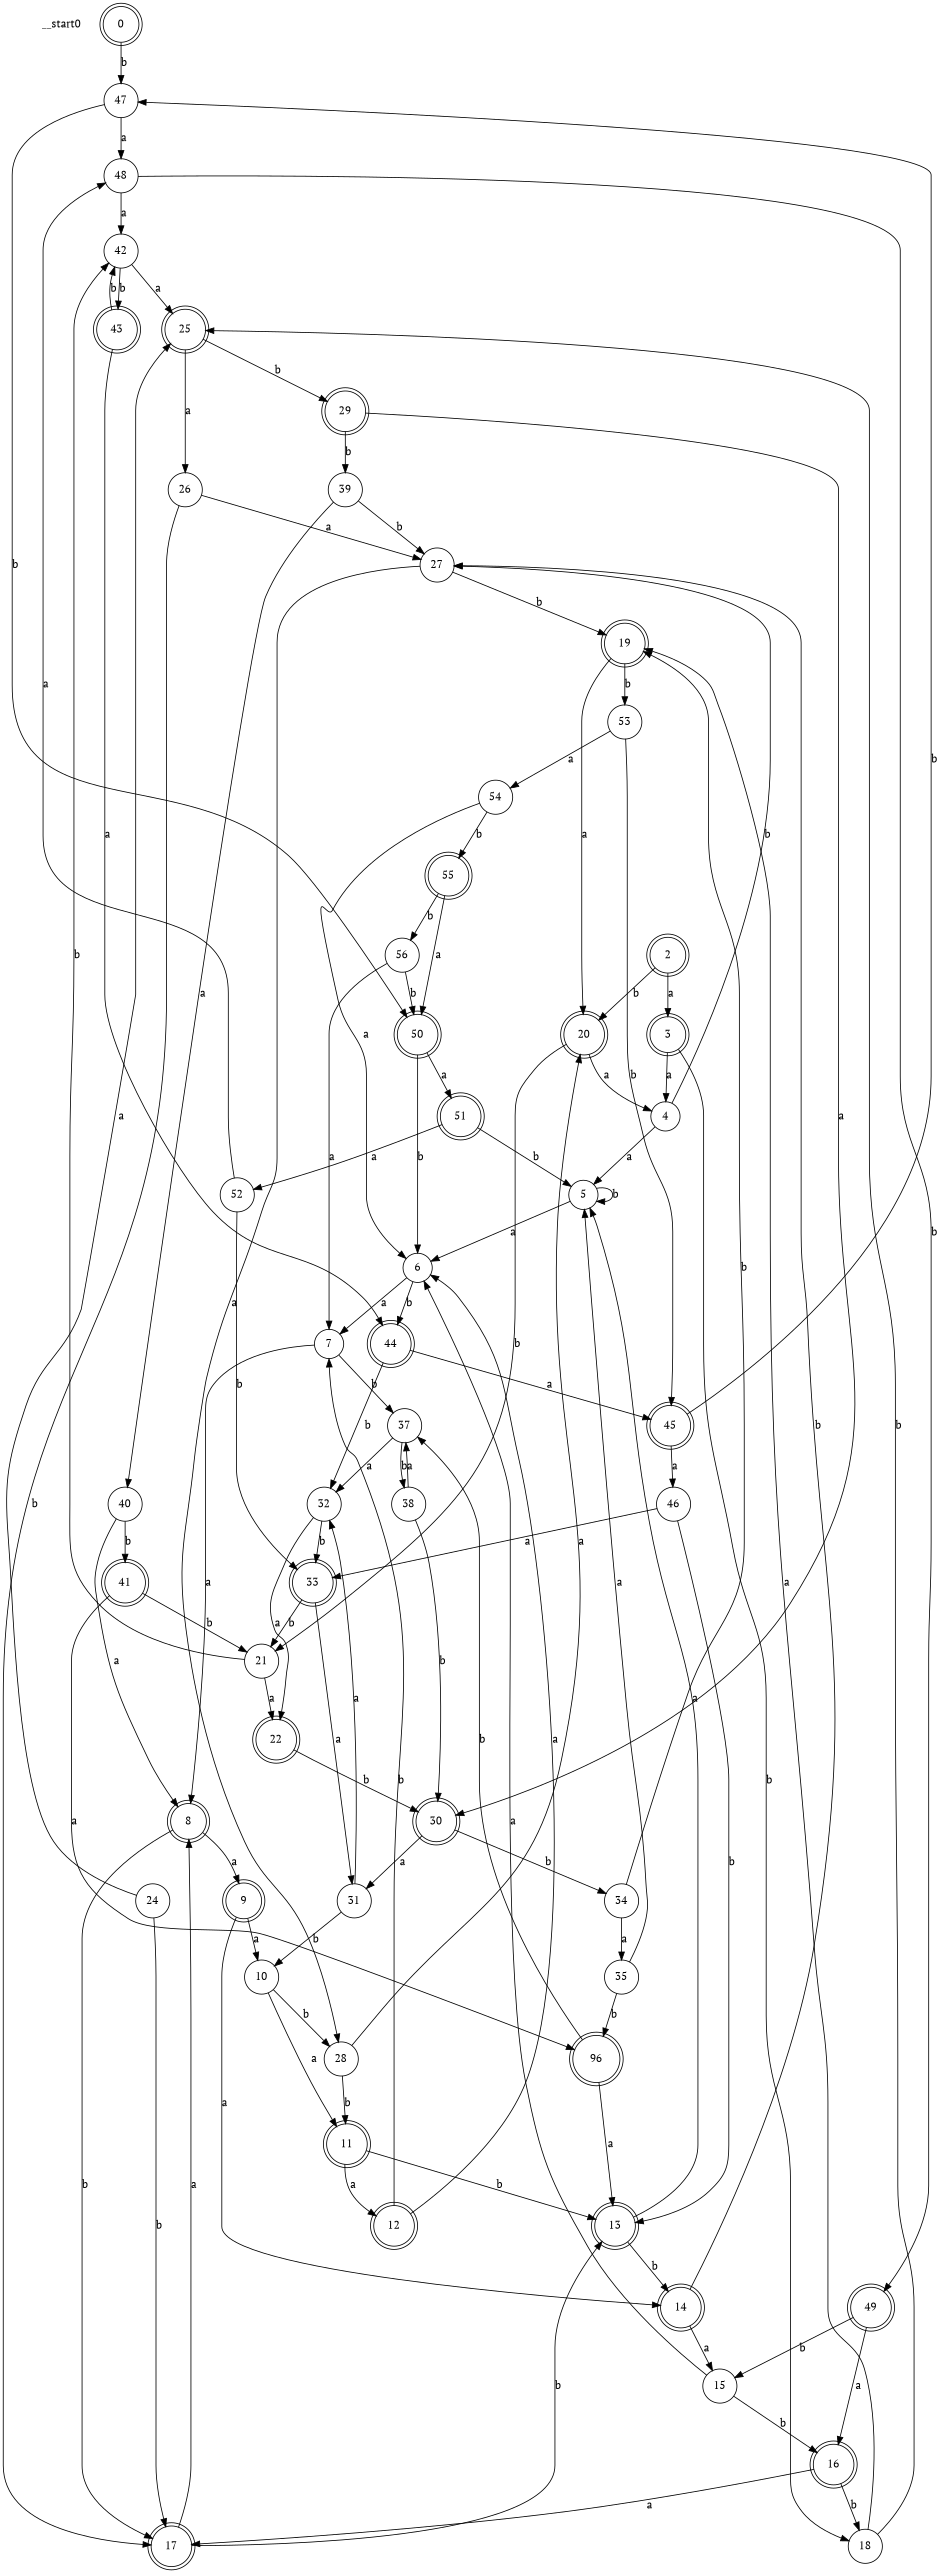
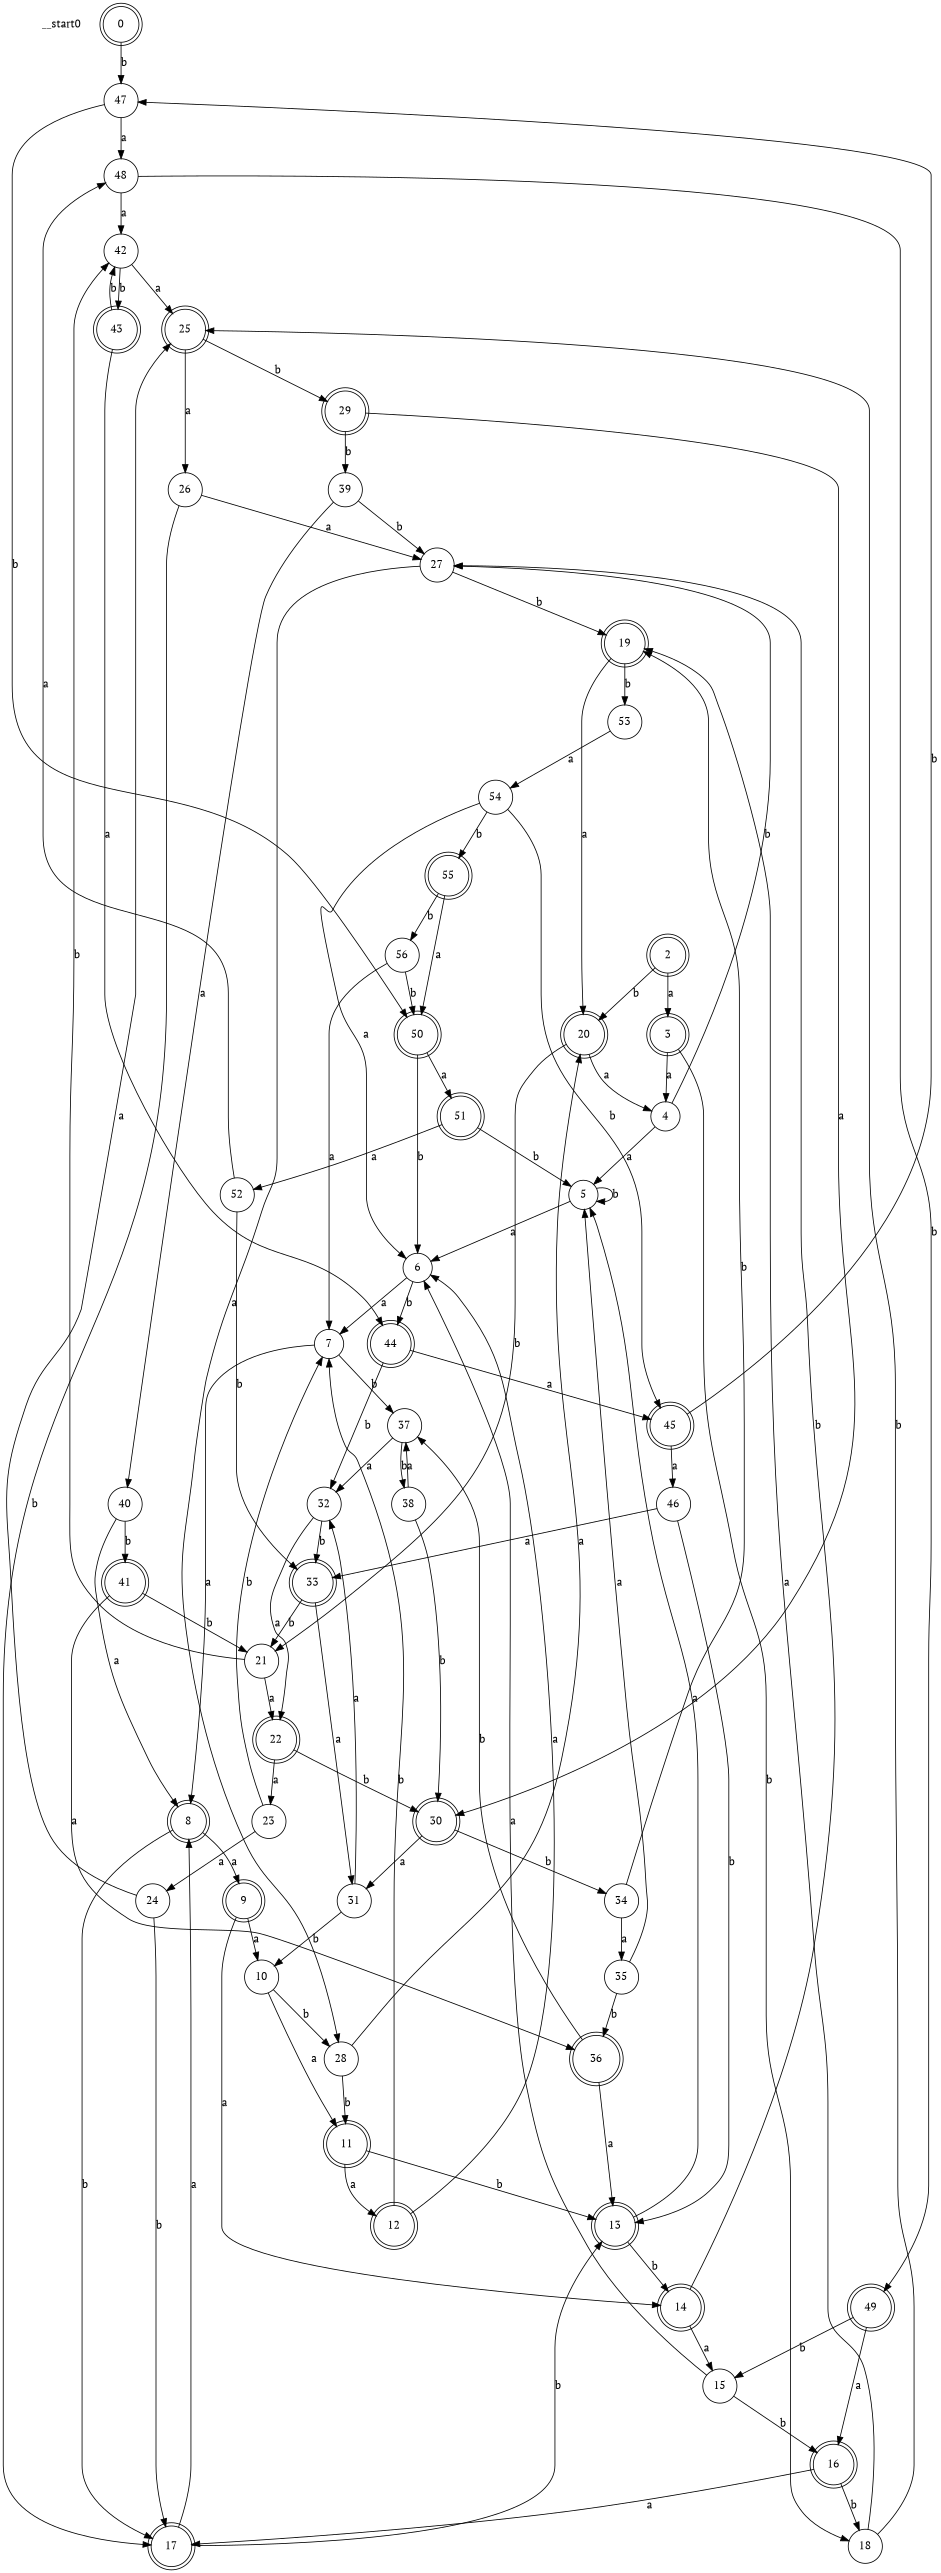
edge "53" -> "45": now "54" -> "45"
node "23": added
node "96": label "96" -> "36"
